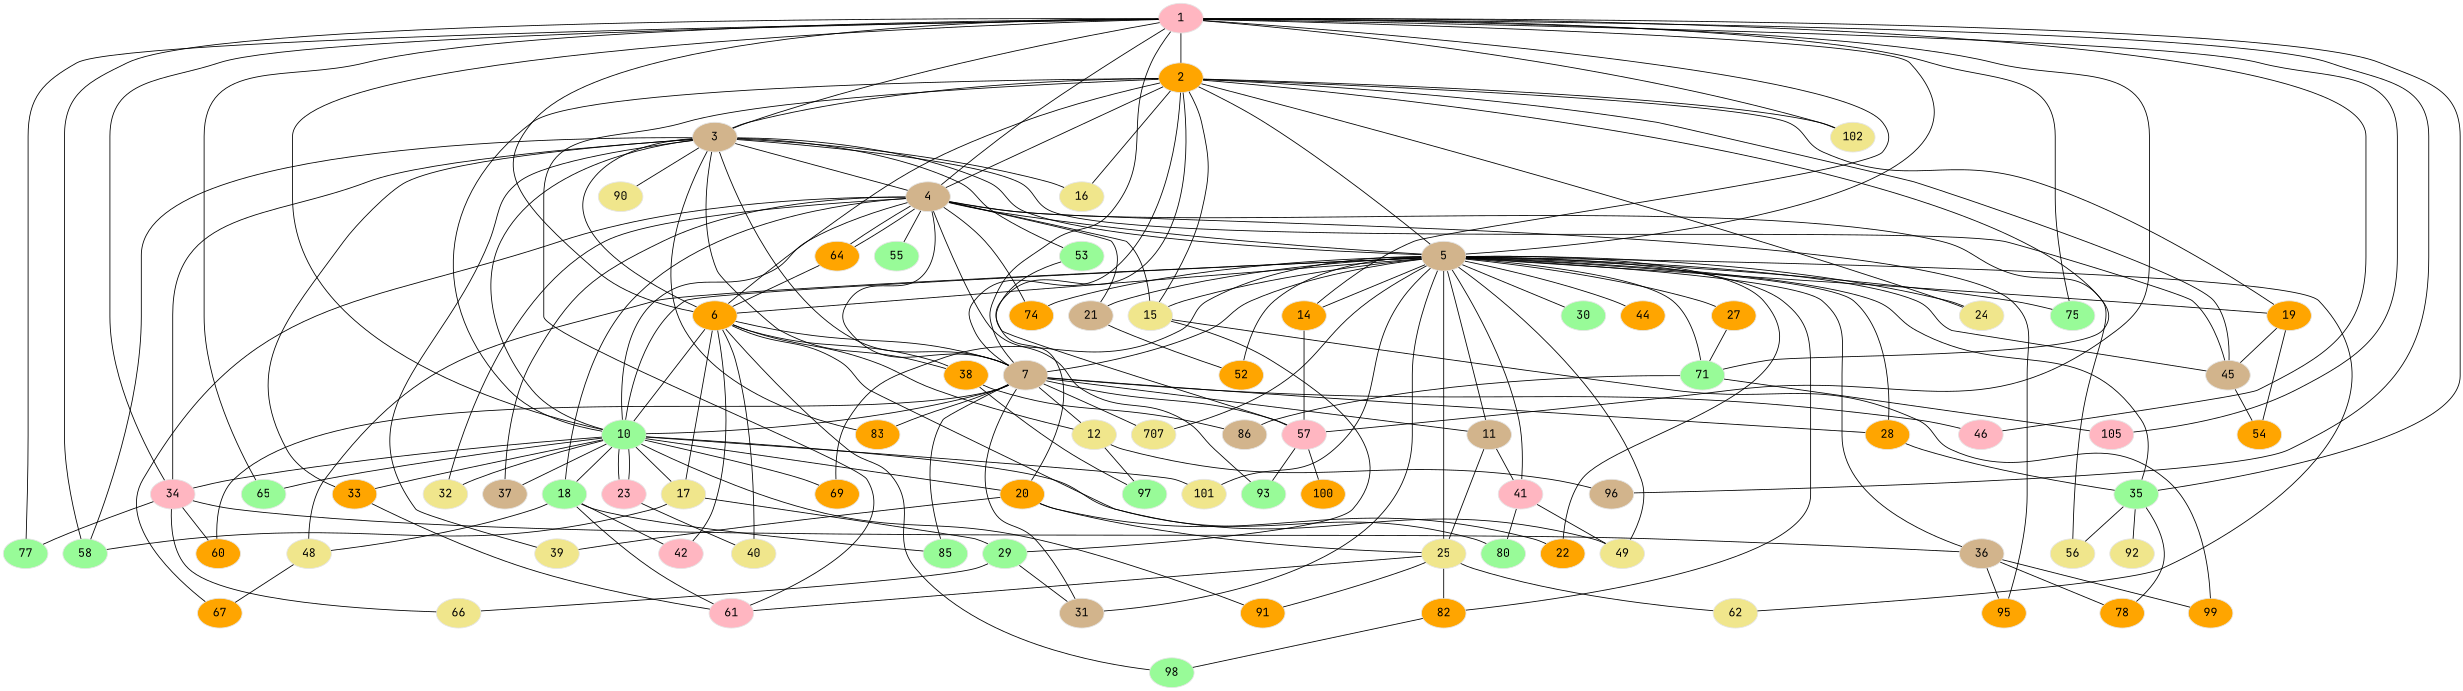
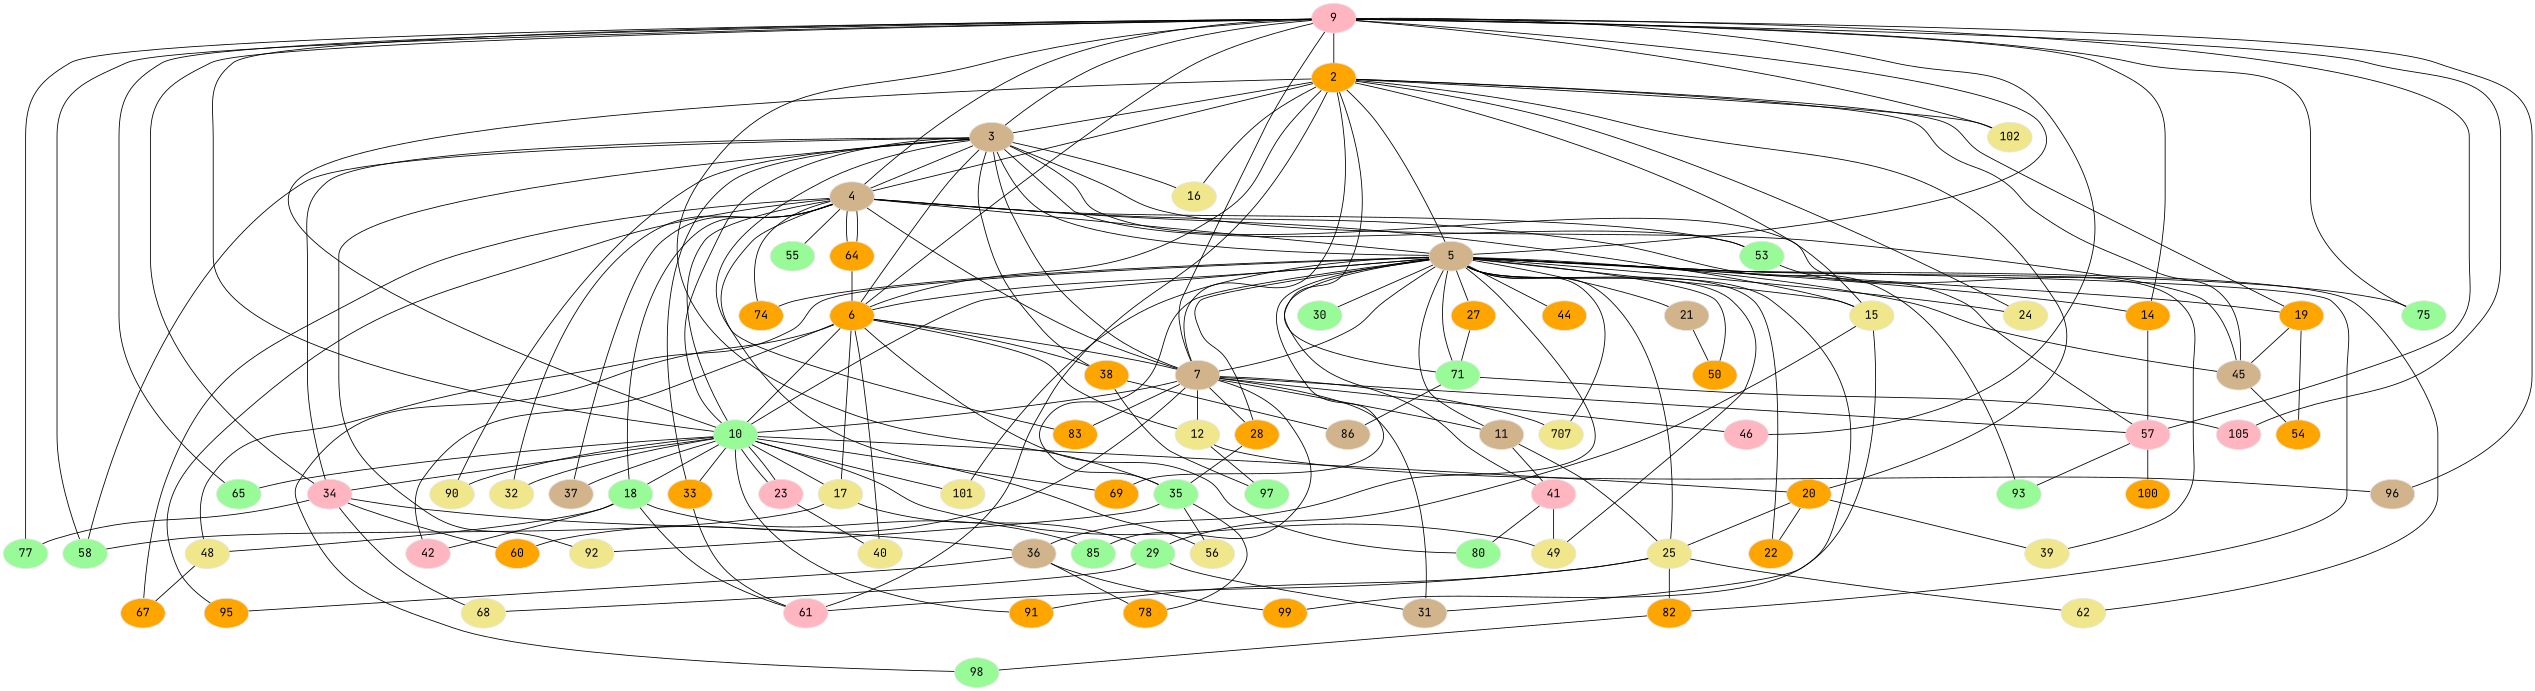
node "1": label "1" -> "9"
edge "3" -- "92": added
edge "4" -- "21": now "4" -- "53"
node "52": label "52" -> "50"
edge "10" -- "90": added
node "66": label "66" -> "68"
